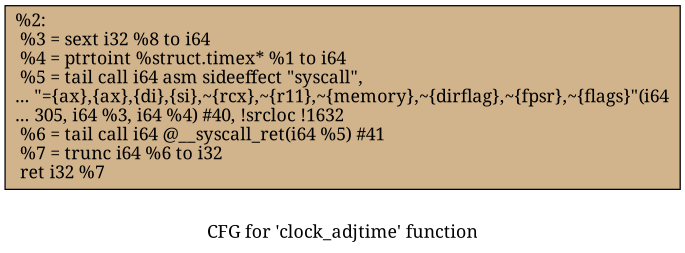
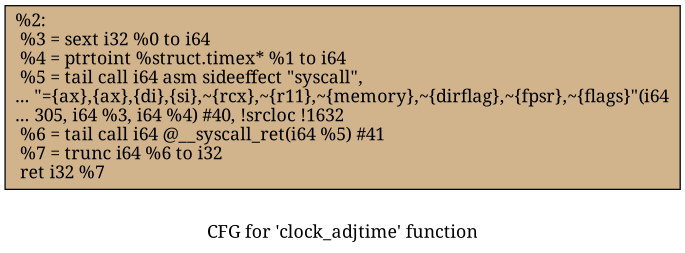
node "%2:": text "%3 = sext i32 %8 to i64" -> "%3 = sext i32 %0 to i64"
